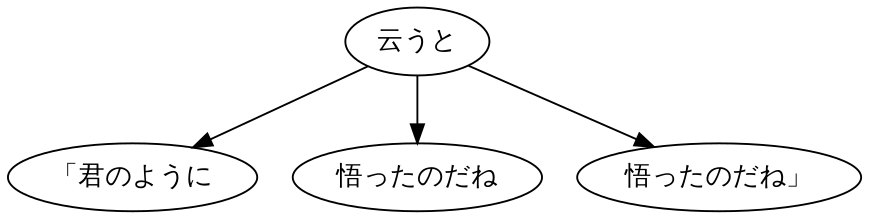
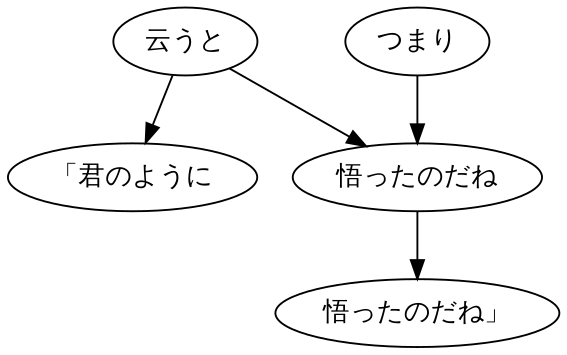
node "つまり": added
edge "云うと" -> "悟ったのだね」": now "悟ったのだね" -> "悟ったのだね」"
